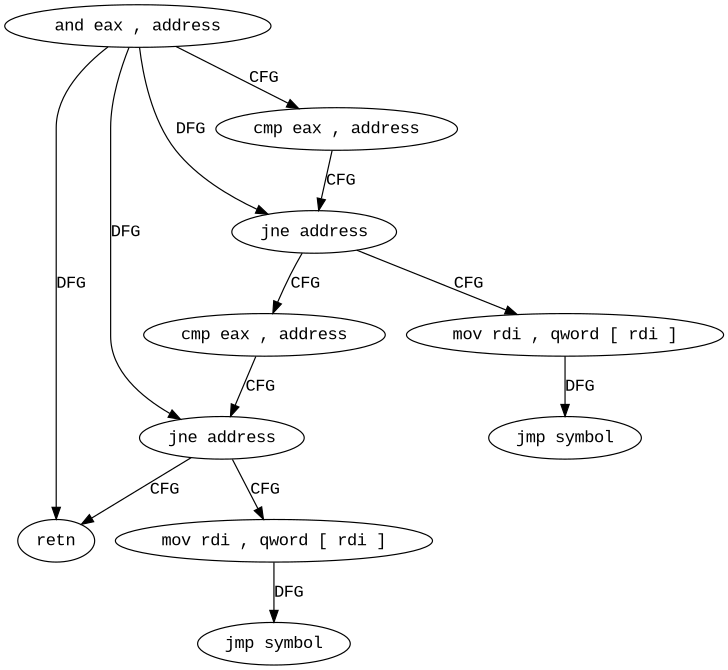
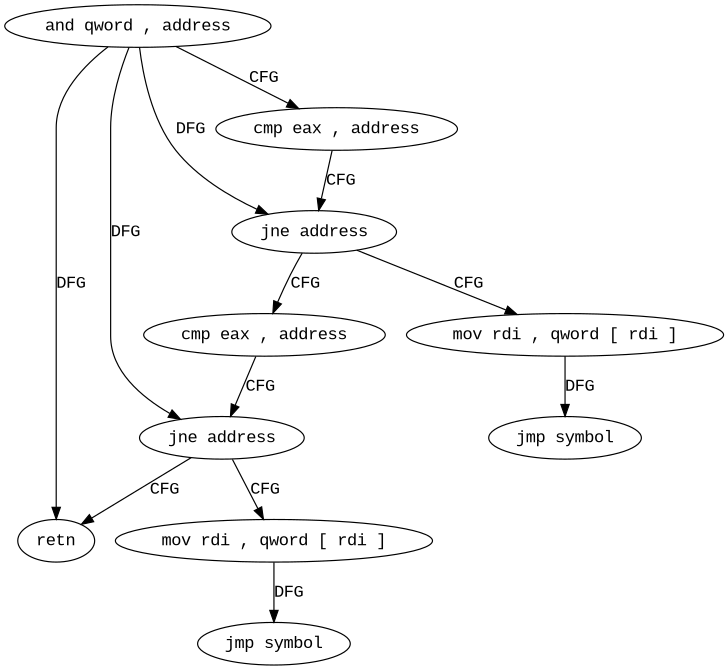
node "and eax , address": label "and eax , address" -> "and qword , address"
